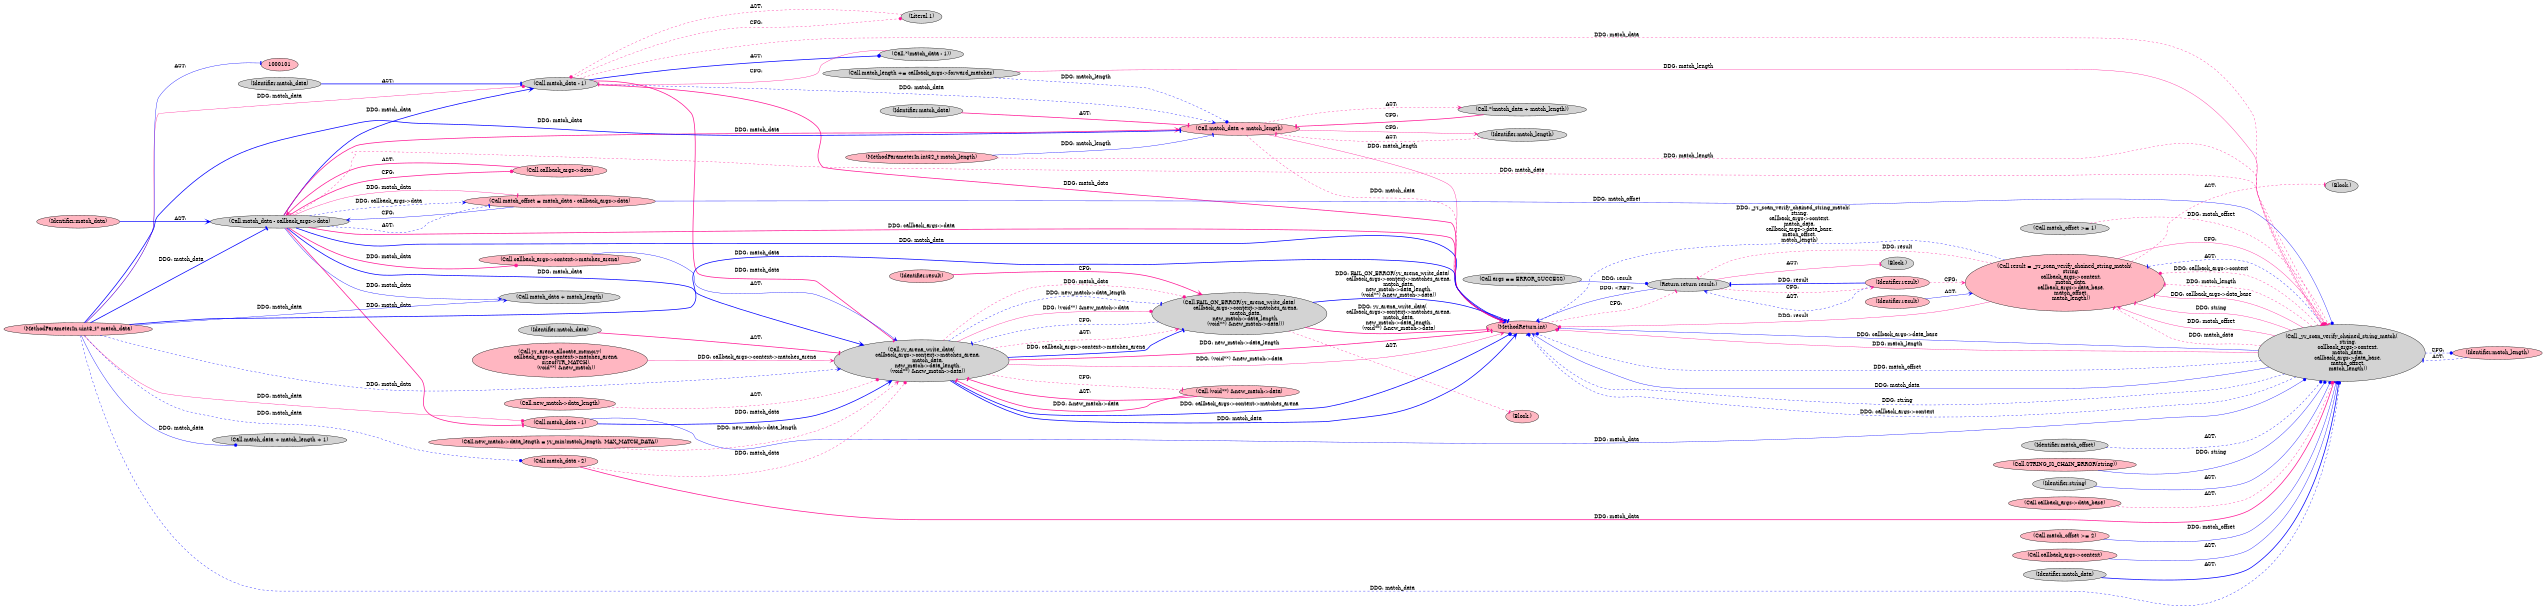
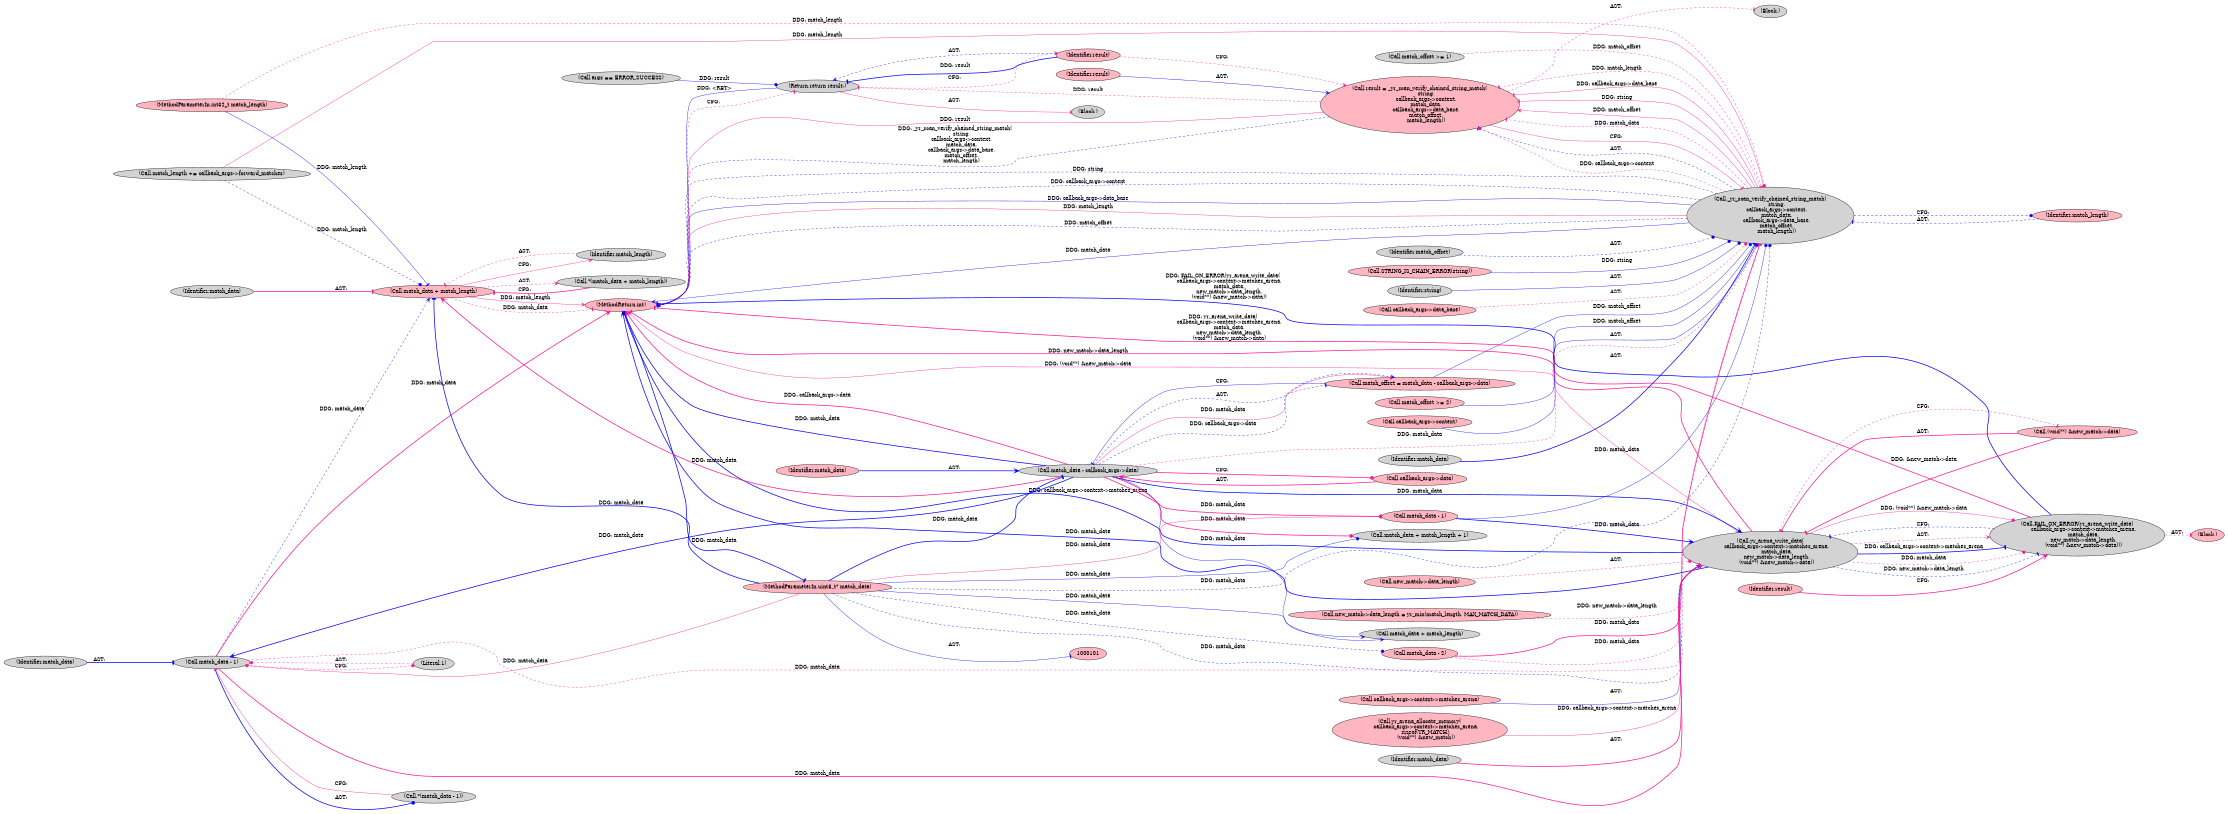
edge "(Call,match_offset = match_data - callback_args->data)" -> "(Call,match_data - callback_args->data)": arrowhead vee -> tee
edge "(MethodParameterIn,uint8_t* match_data)" -> "(MethodReturn,int)": reversed
edge "(Call,match_data - callback_args->data)" -> "(Call,callback_args->context->matches_arena)": now "(Call,match_data - callback_args->data)" -> "(Call,match_data + match_length + 1)"
